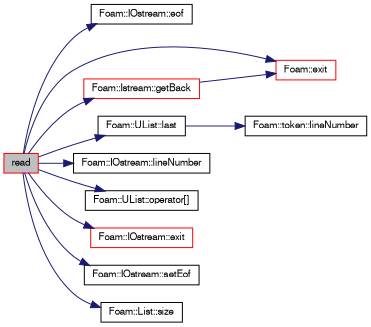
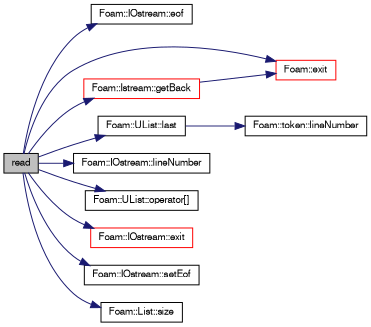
node "read": color red -> black
